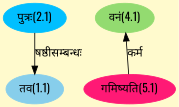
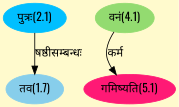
edge "गमिष्यति(5.1)" -> "वनं(4.1)": reversed
node "तव(1.1)": label "तव(1.1)" -> "तव(1.7)"
